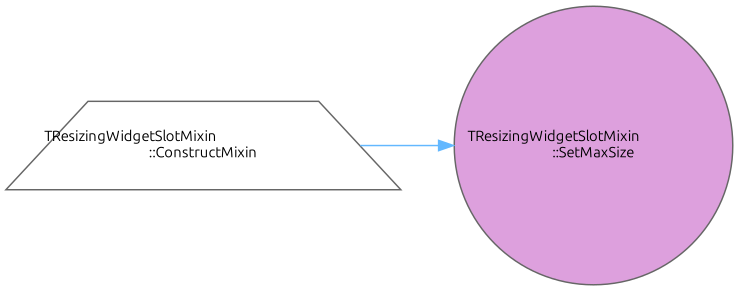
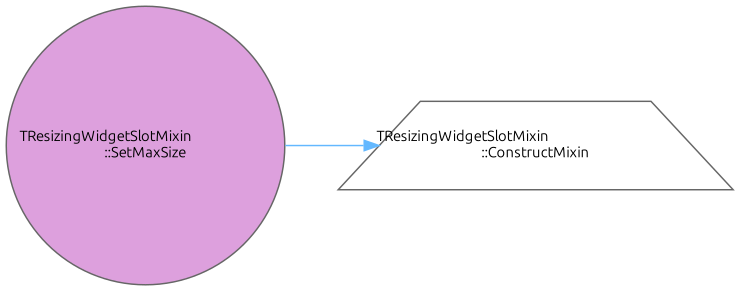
edge "TResizingWidgetSlotMixin ::ConstructMixin" -> "TResizingWidgetSlotMixin ::SetMaxSize": reversed
